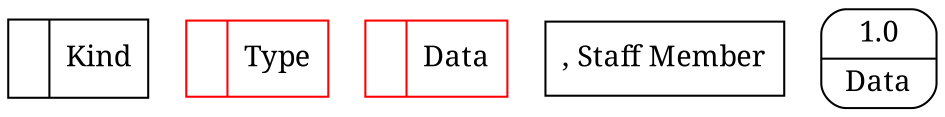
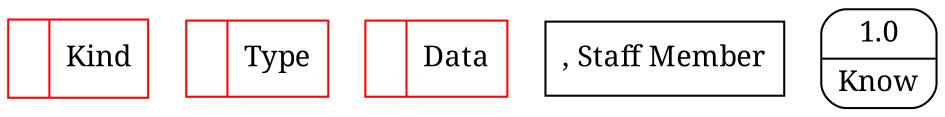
node "Kind": color black -> red
node "1.0": text "Data" -> "Know"
